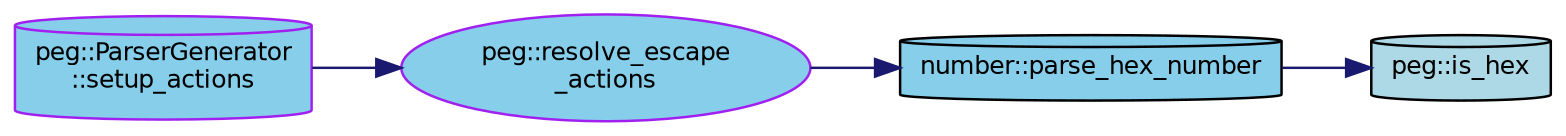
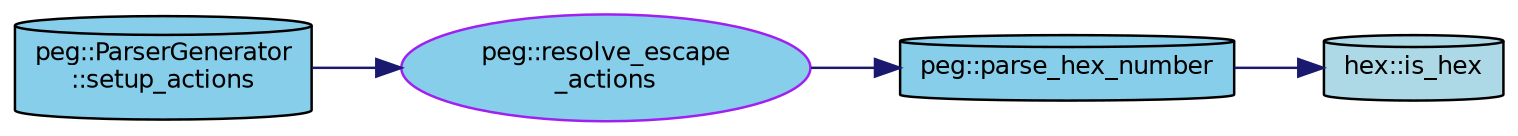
node "peg::ParserGenerator ::setup_actions": color purple -> black
node "number::parse_hex_number": label "number::parse_hex_number" -> "peg::parse_hex_number"
node "peg::is_hex": label "peg::is_hex" -> "hex::is_hex"
